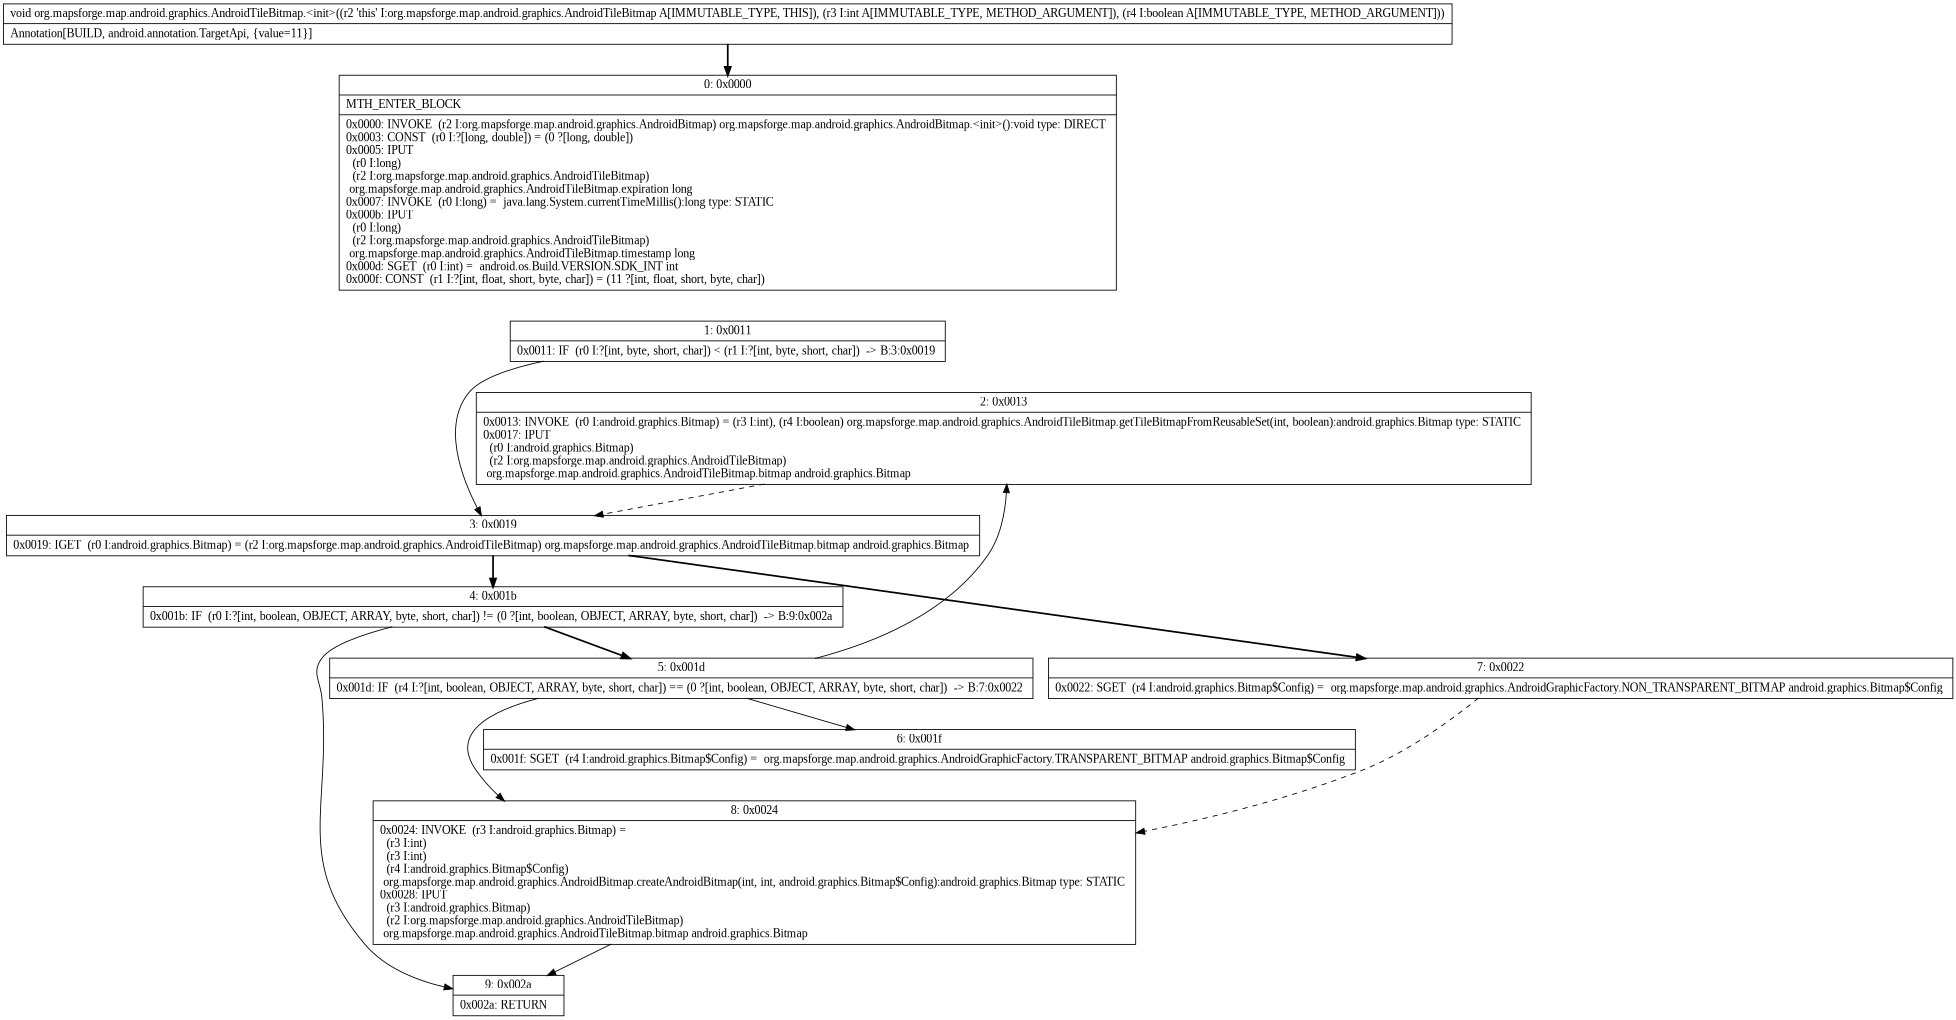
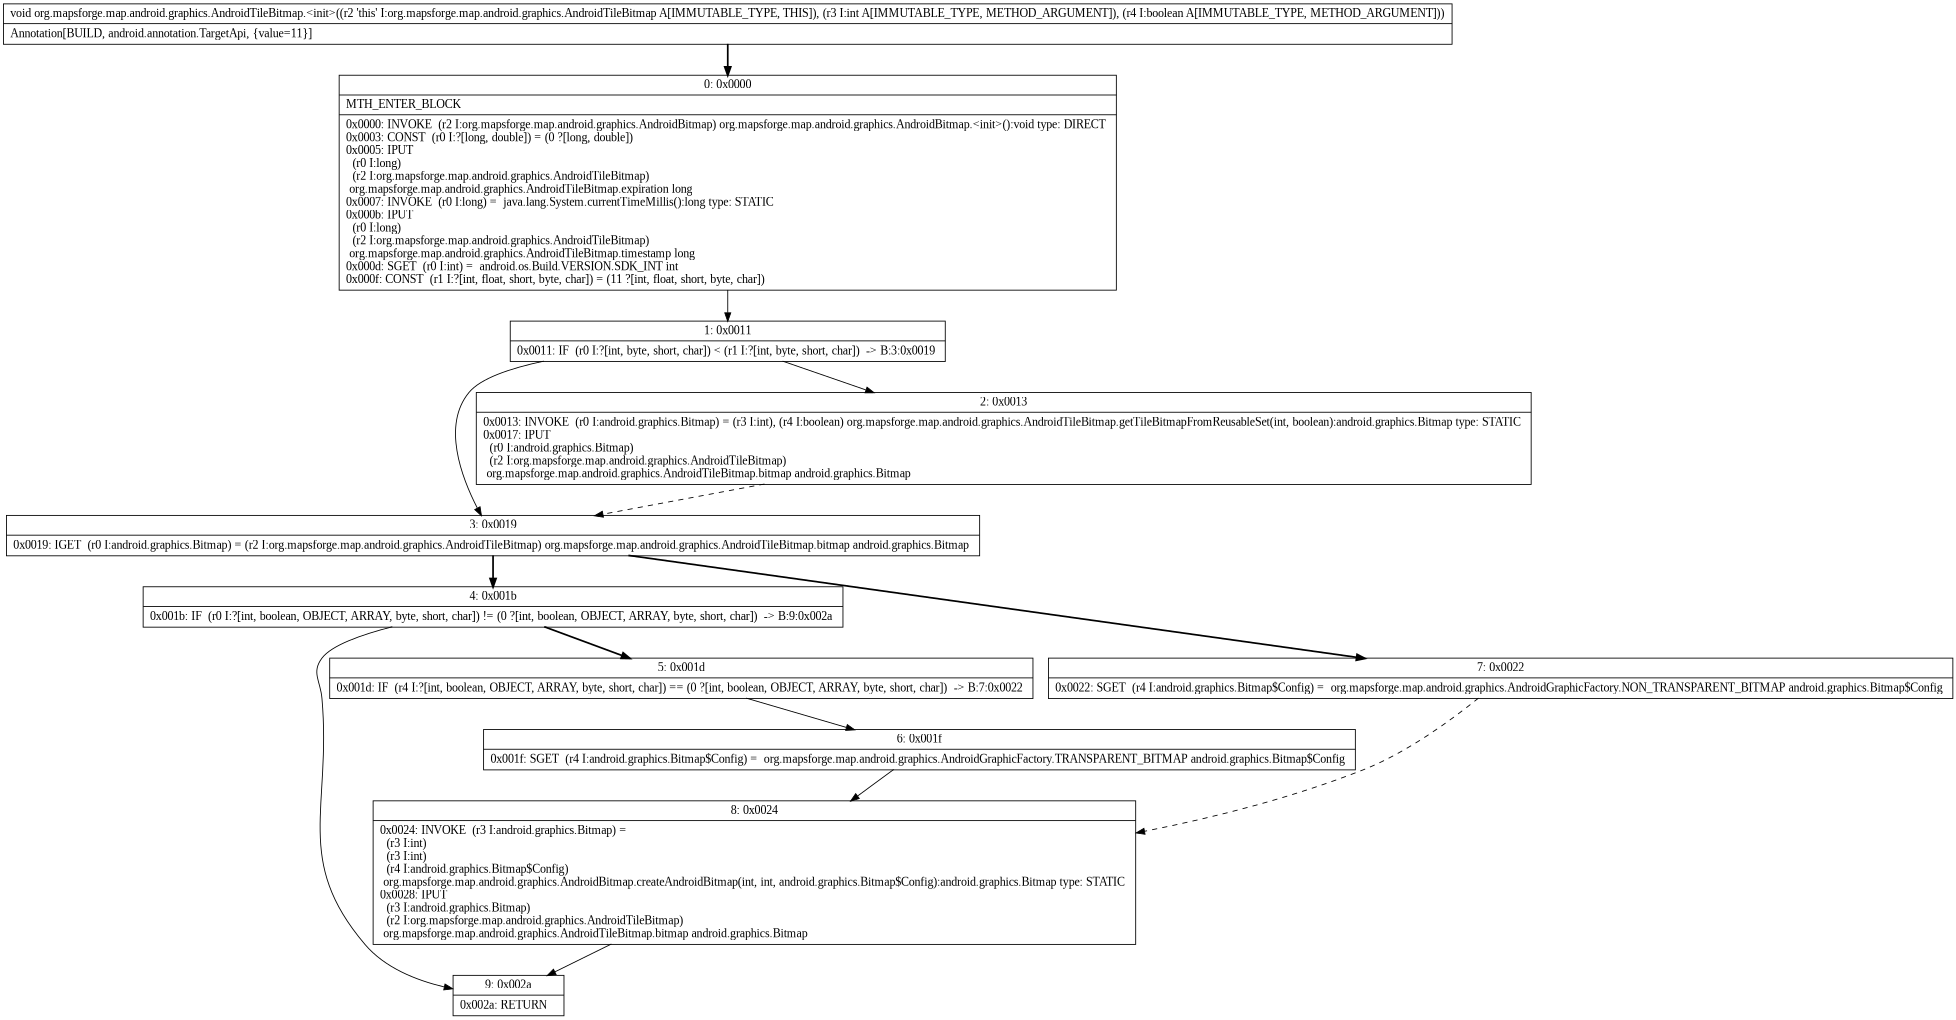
edge "0: 0x0000" -> "1: 0x0011": added
edge "5: 0x001d" -> "2: 0x0013": now "1: 0x0011" -> "2: 0x0013"
edge "5: 0x001d" -> "8: 0x0024": now "6: 0x001f" -> "8: 0x0024"
